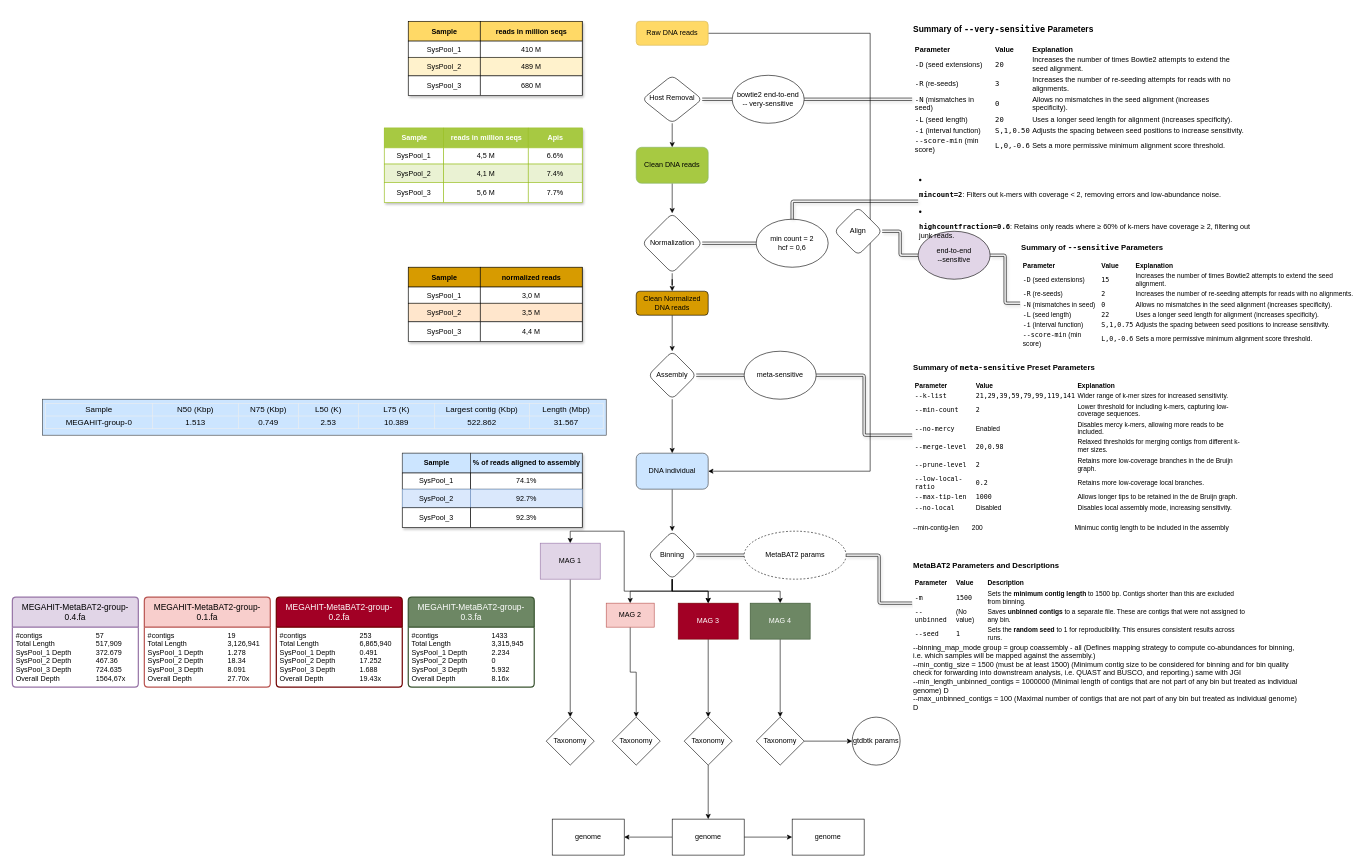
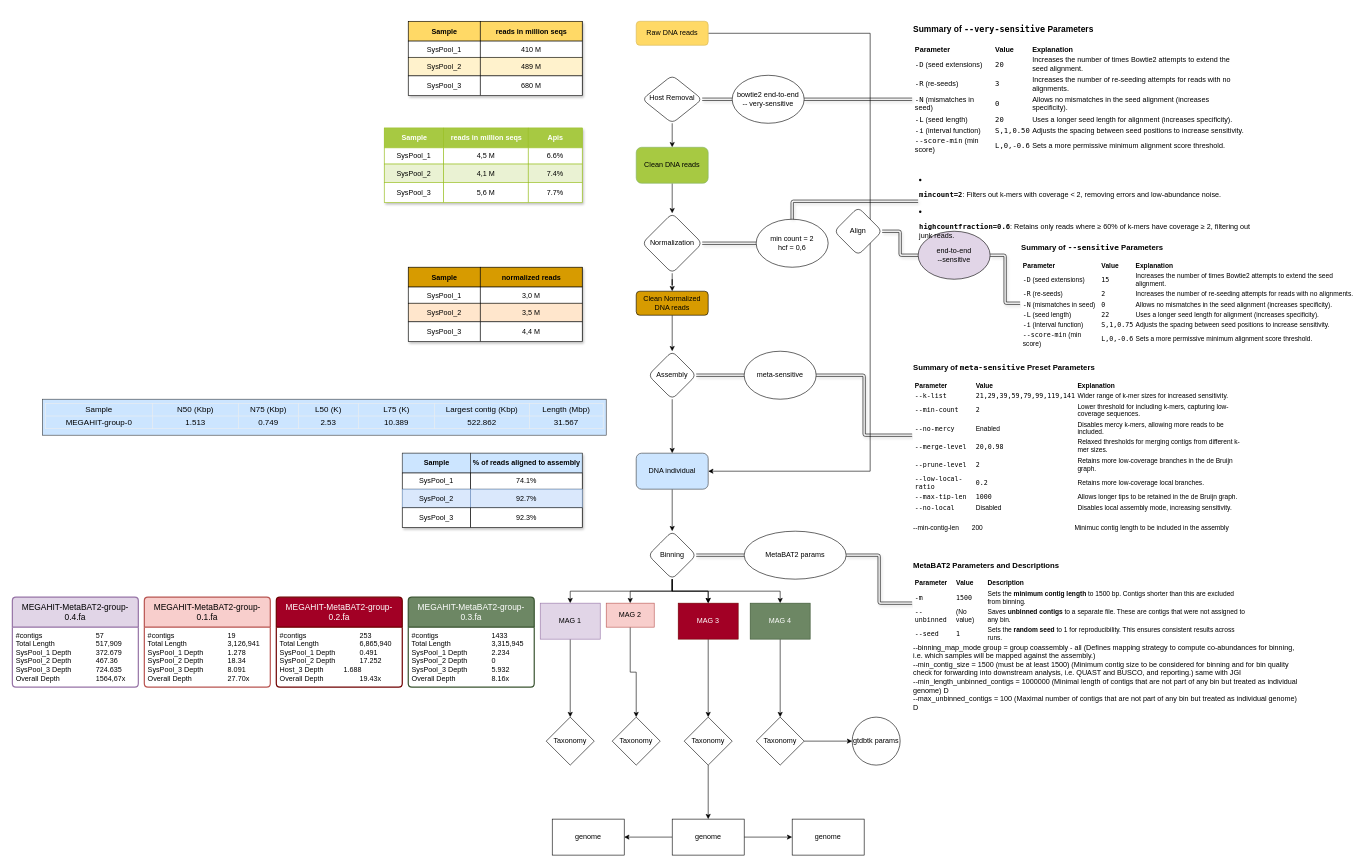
node "MetaBAT2 params": style dashed -> solid
node "MAG 1": moved (570, 561) -> (570, 621)
node "#contigs 253 Total Length 6,865,940 SysPool_1 Depth 0.491 SysPool_2 Depth 17.252 SysPool_3 Depth 1.688 Overall Depth 19.43x": label "#contigs 253 Total Length 6,865,940 SysPool_1 Depth 0.491 SysPool_2 Depth 17.252 SysPool_3 Depth 1.688 Overall Depth 19.43x" -> "#contigs 253 Total Length 6,865,940 SysPool_1 Depth 0.491 SysPool_2 Depth 17.252 Host_3 Depth 1.688 Overall Depth 19.43x"
